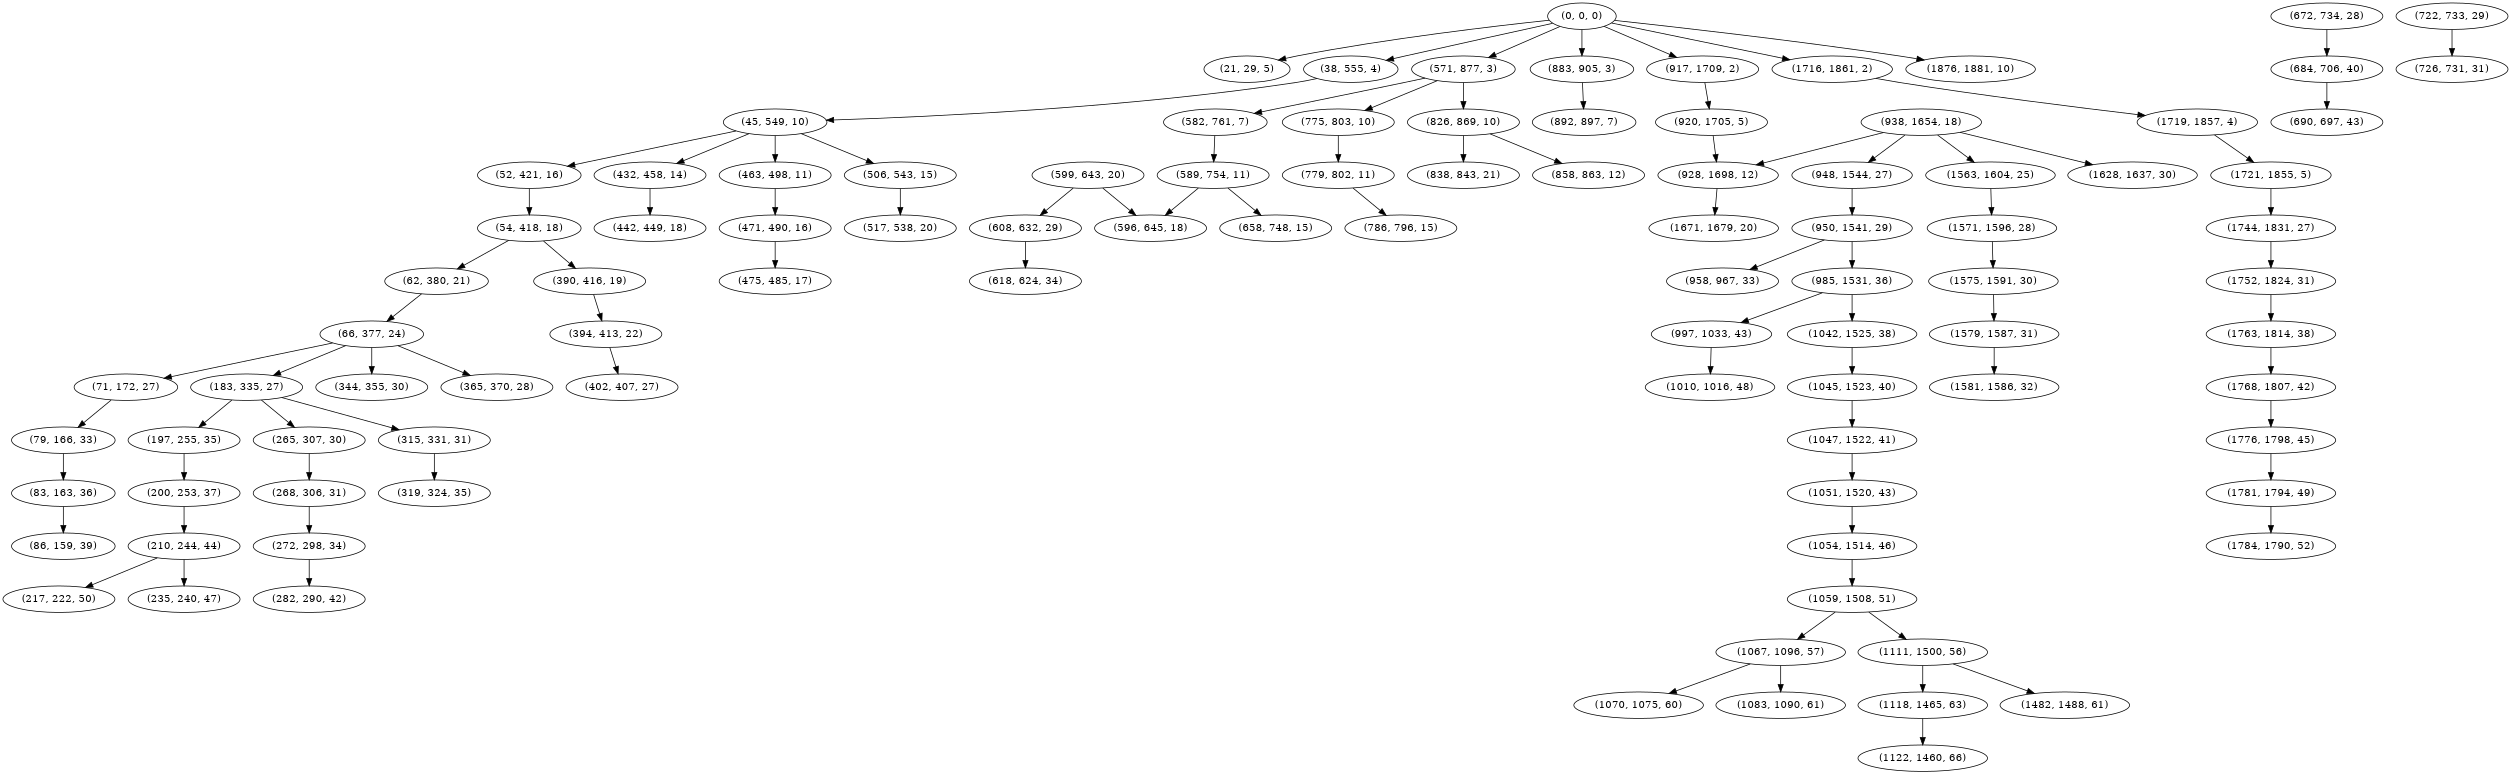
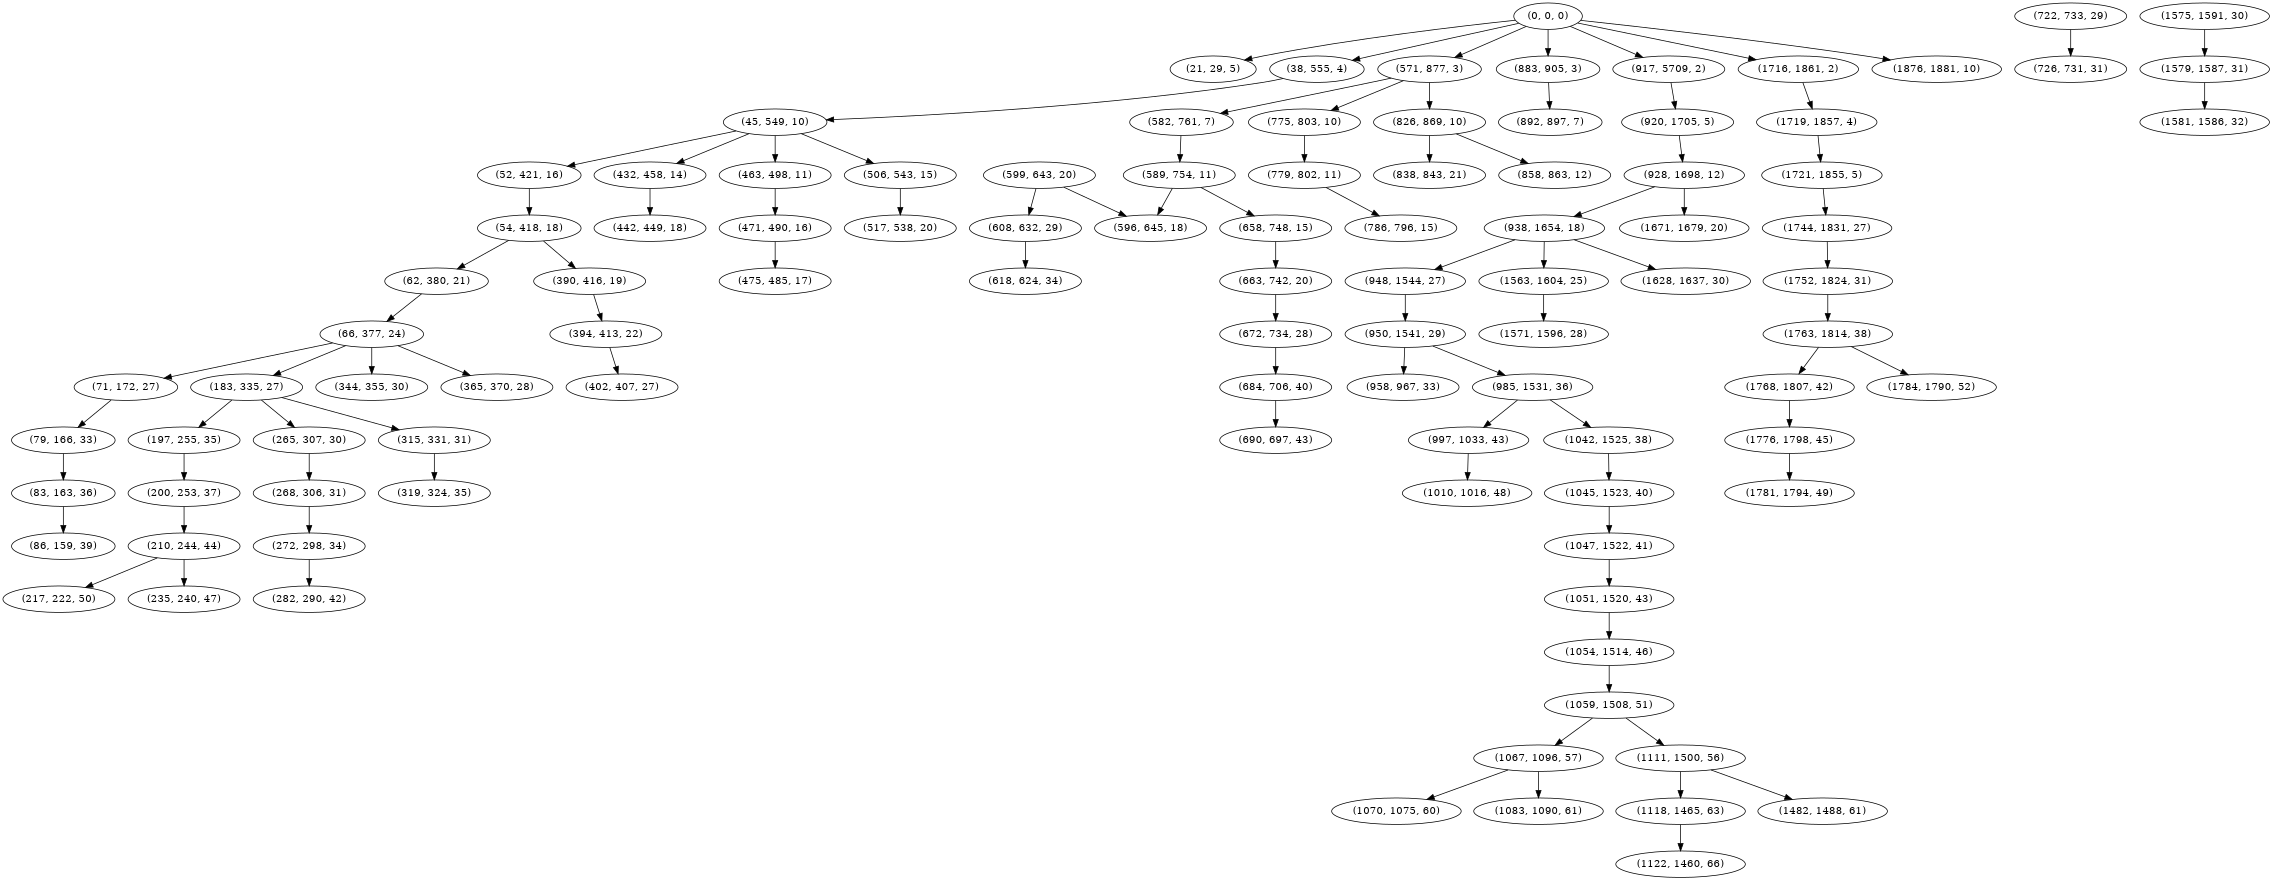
node "(917, 1709, 2)": label "(917, 1709, 2)" -> "(917, 5709, 2)"
edge "(938, 1654, 18)" -> "(928, 1698, 12)": reversed
edge "(1571, 1596, 28)" -> "(1575, 1591, 30)": removed
node "(663, 742, 20)": added
edge "(1781, 1794, 49)" -> "(1784, 1790, 52)": now "(1763, 1814, 38)" -> "(1784, 1790, 52)"
